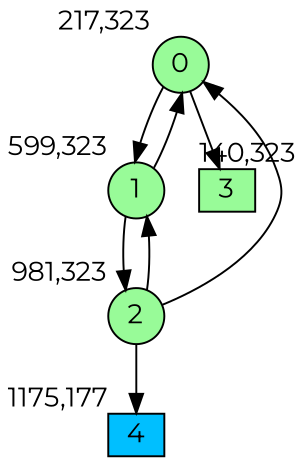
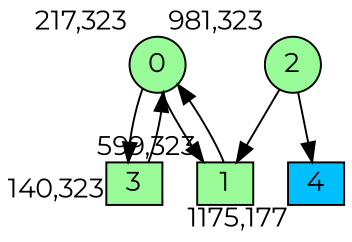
node "1 599,323": shape circle -> box
edge "2 981,323" -> "0 217,323": now "3 140,323" -> "0 217,323"
edge "1 599,323" -> "2 981,323": removed
